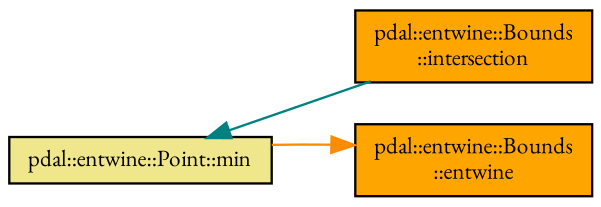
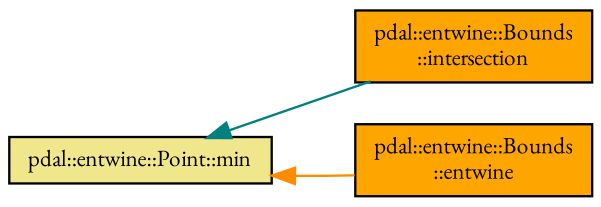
edge "pdal::entwine::Point::min" -> "pdal::entwine::Bounds ::entwine": reversed
